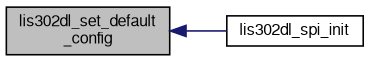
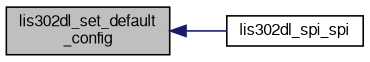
node "lis302dl_spi_init": label "lis302dl_spi_init" -> "lis302dl_spi_spi"
